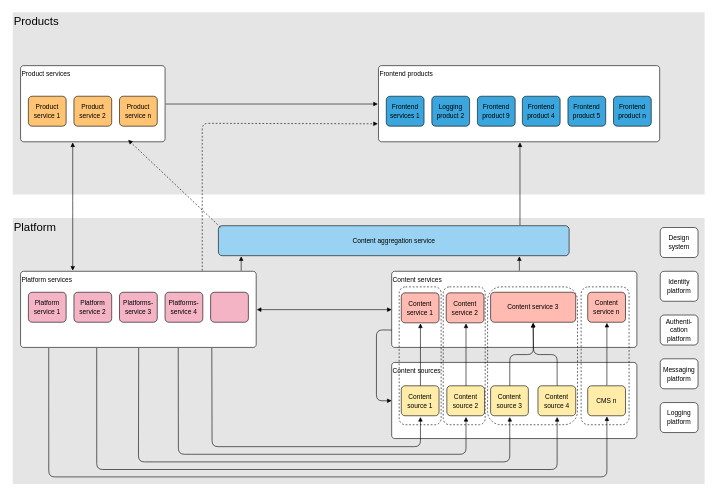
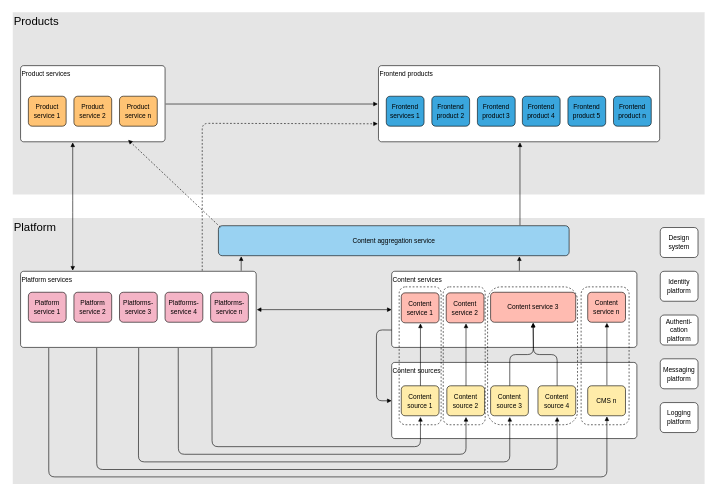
node "Logging product 2": label "Logging product 2" -> "Frontend product 2"
node "Frontend product 9": label "Frontend product 9" -> "Frontend product 3"
node "Platforms- service n": added
